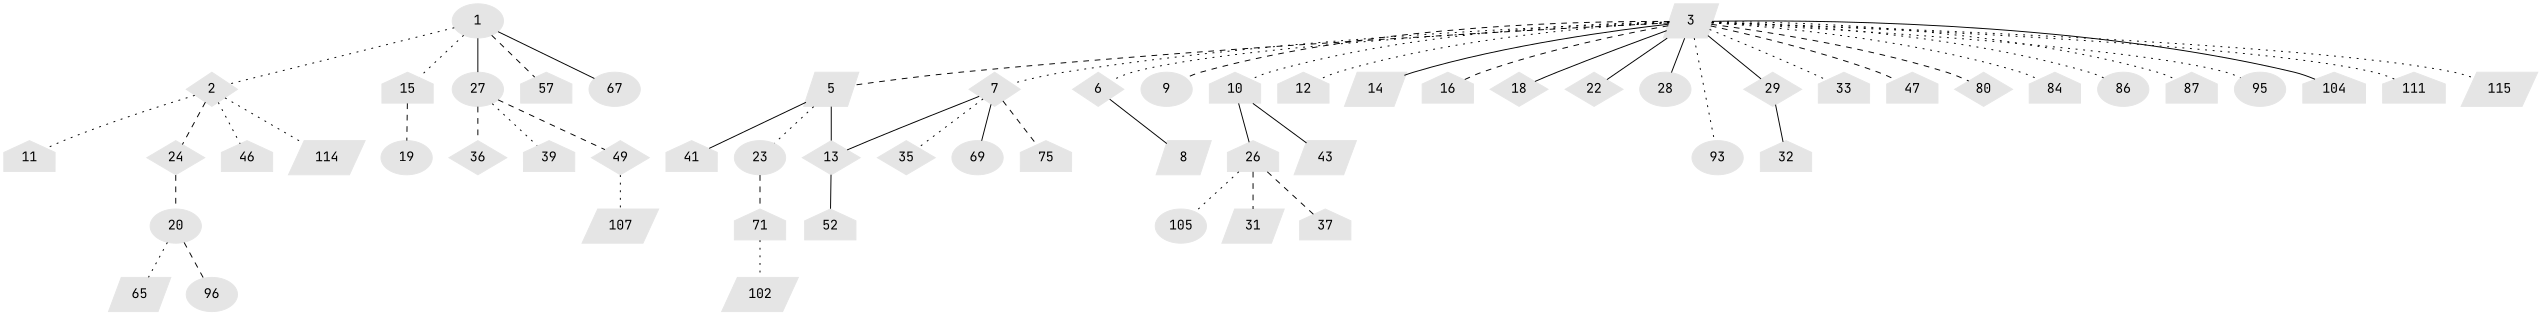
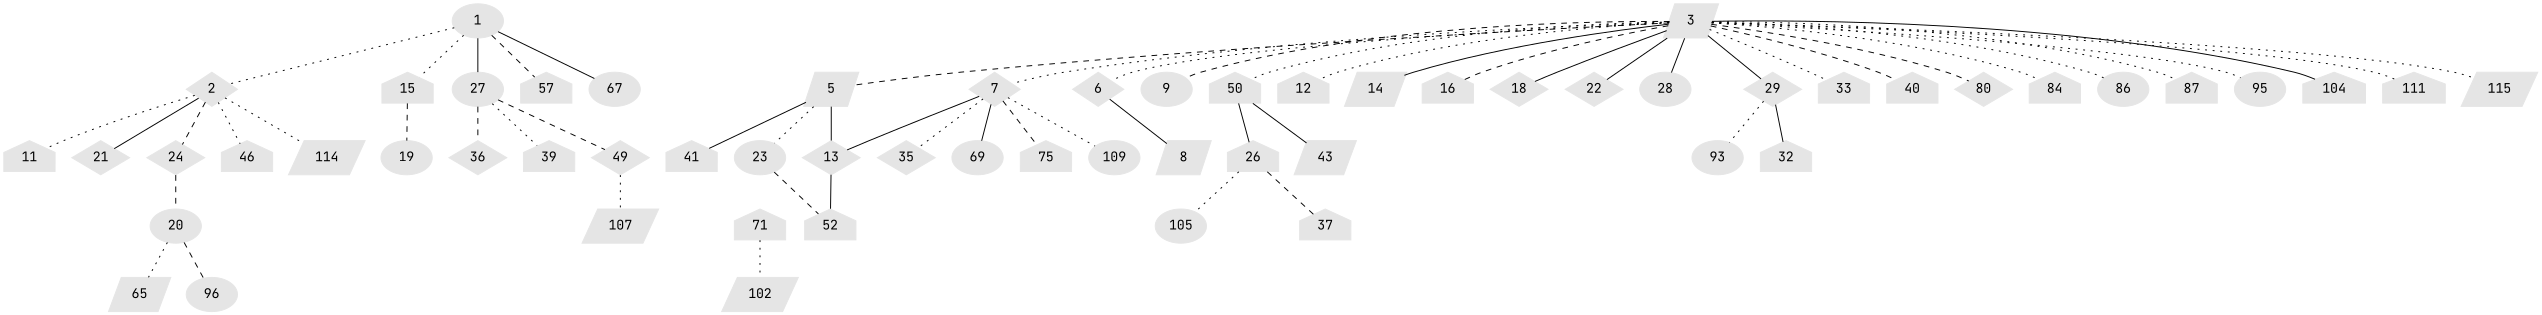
node "10": label "10" -> "50"
edge "3" -- "93": now "29" -- "93"
node "47": label "47" -> "40"
node "21": added
node "109": added
edge "23" -- "71": now "23" -- "52"
node "31": removed
